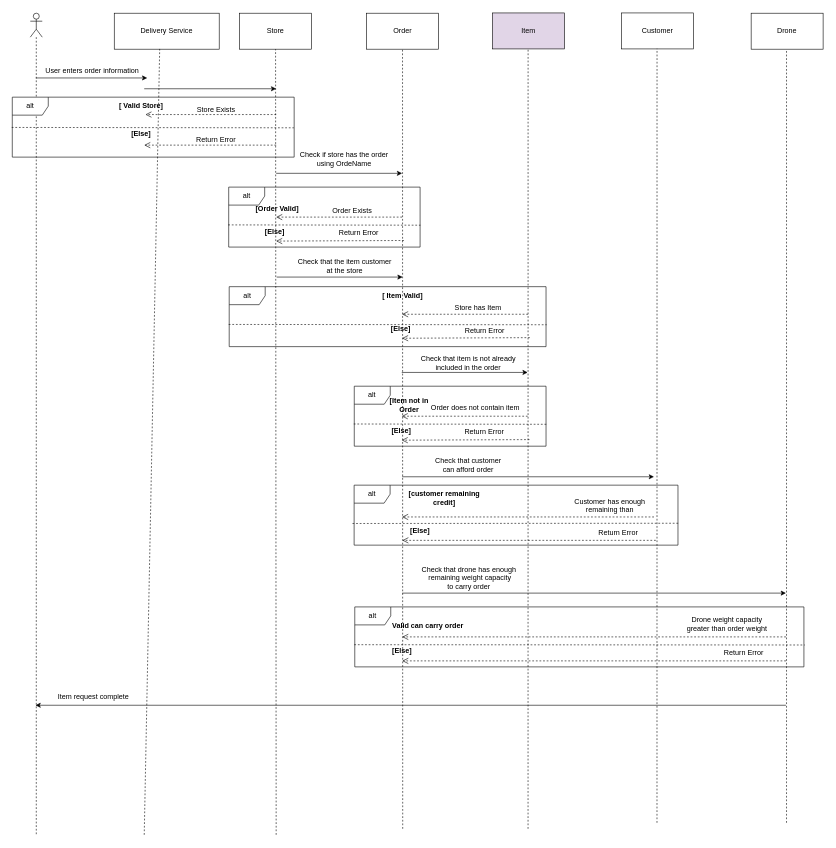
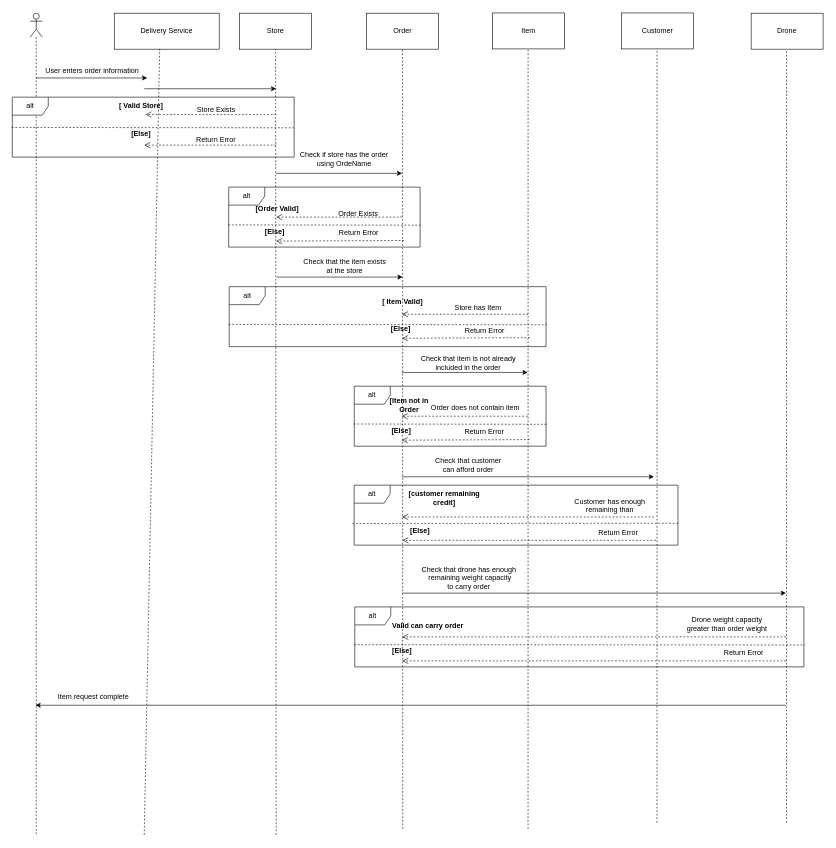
node "Item": fillcolor #e1d5e7 -> #ffffff
node "Order Exists": moved (353, 210) -> (359, 213)
node "Check that the item customer at the store": label "Check that the item customer at the store" -> "Check that the item exists at the store"
node "[ Item Valid]": moved (403, 296) -> (403, 302)
